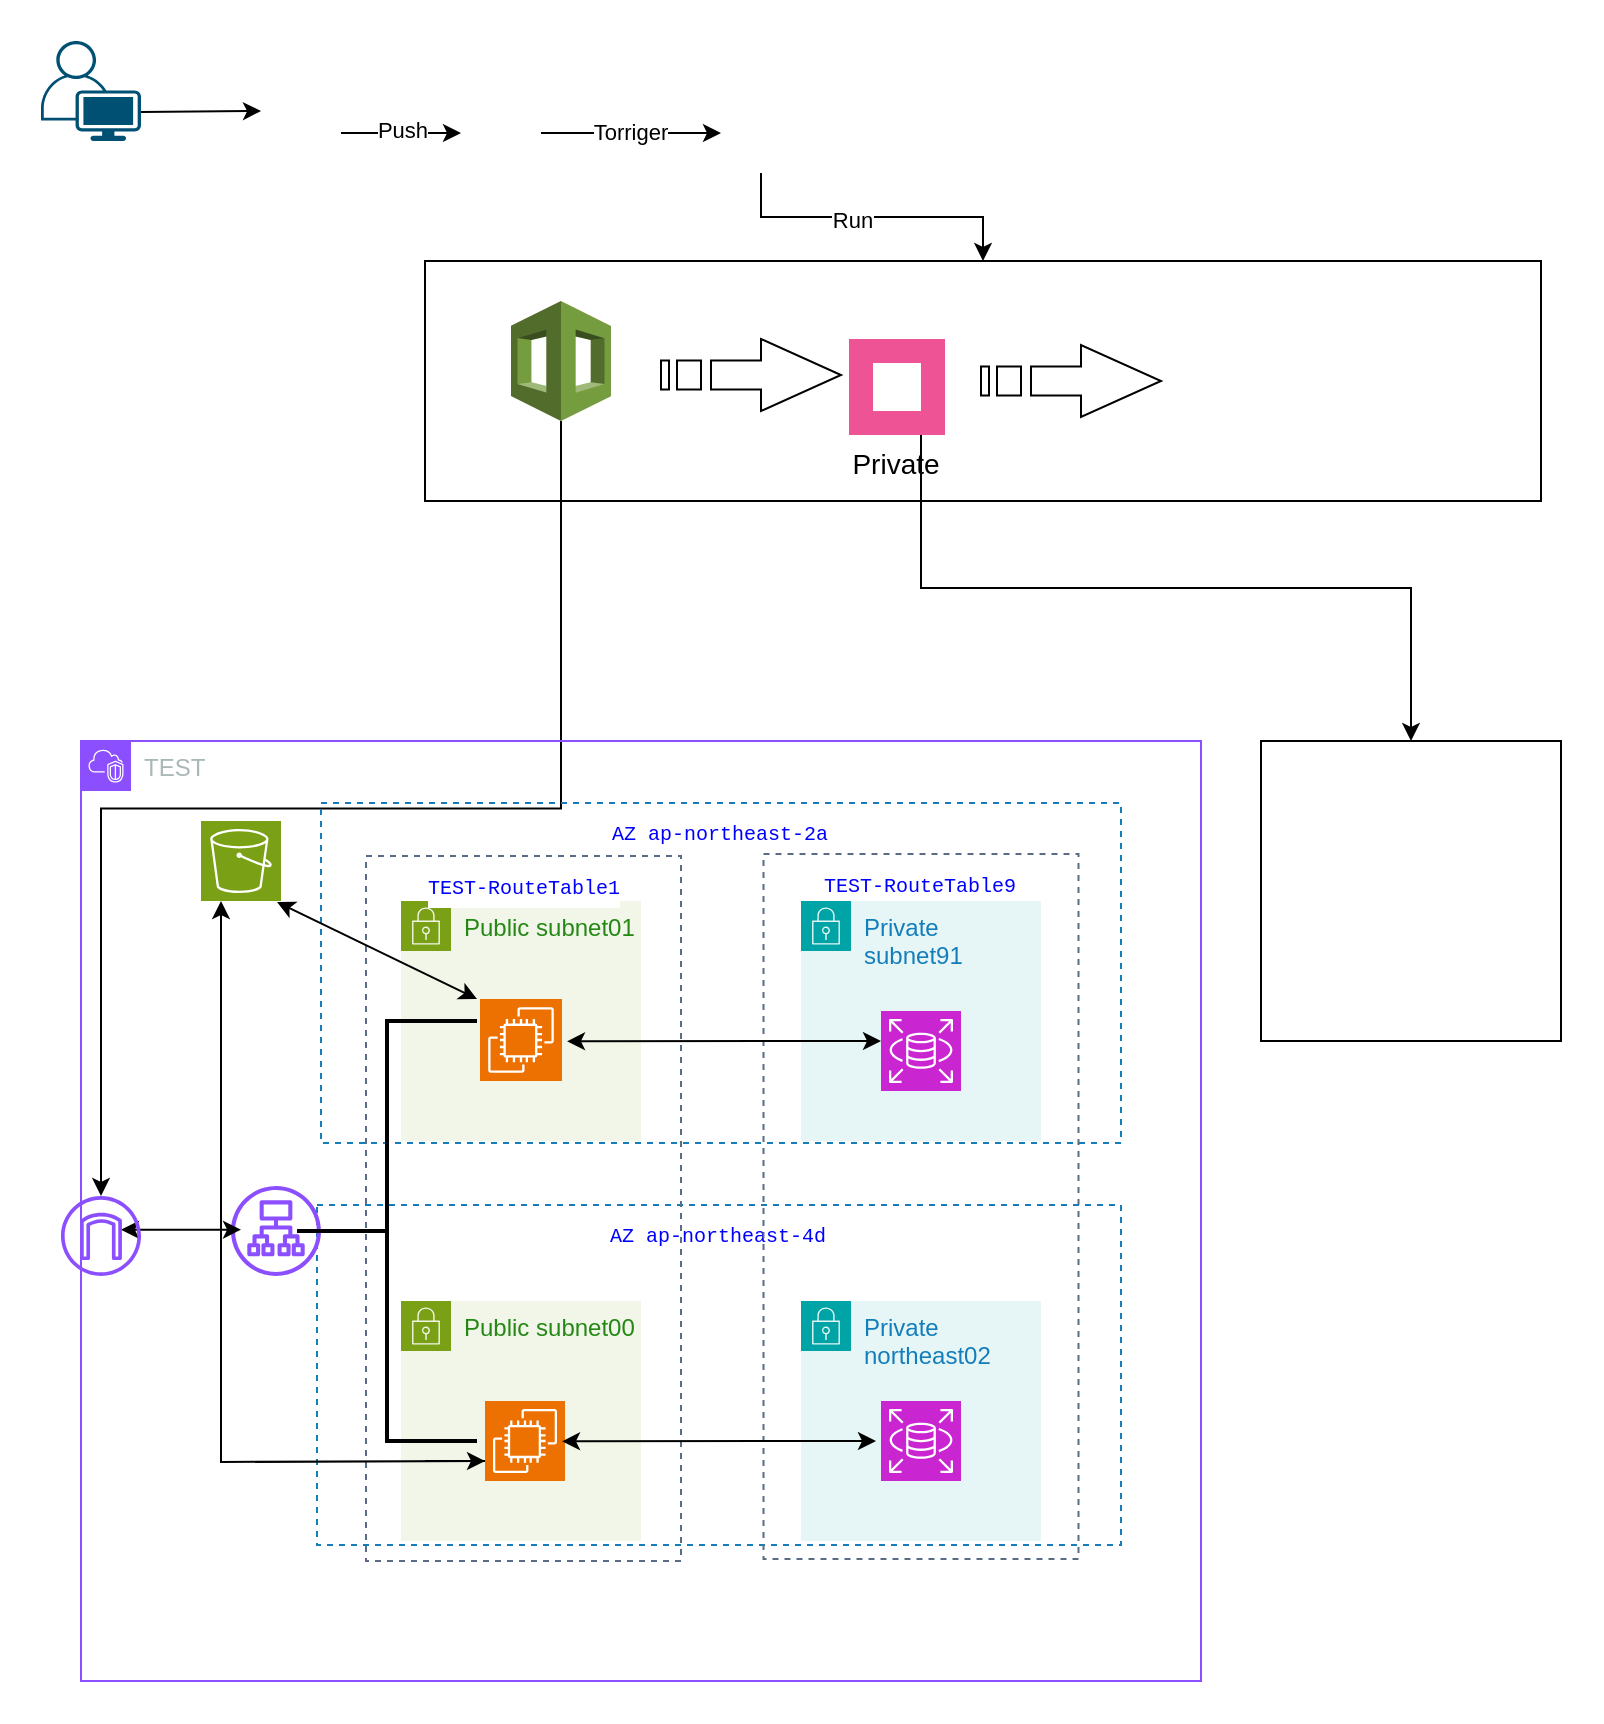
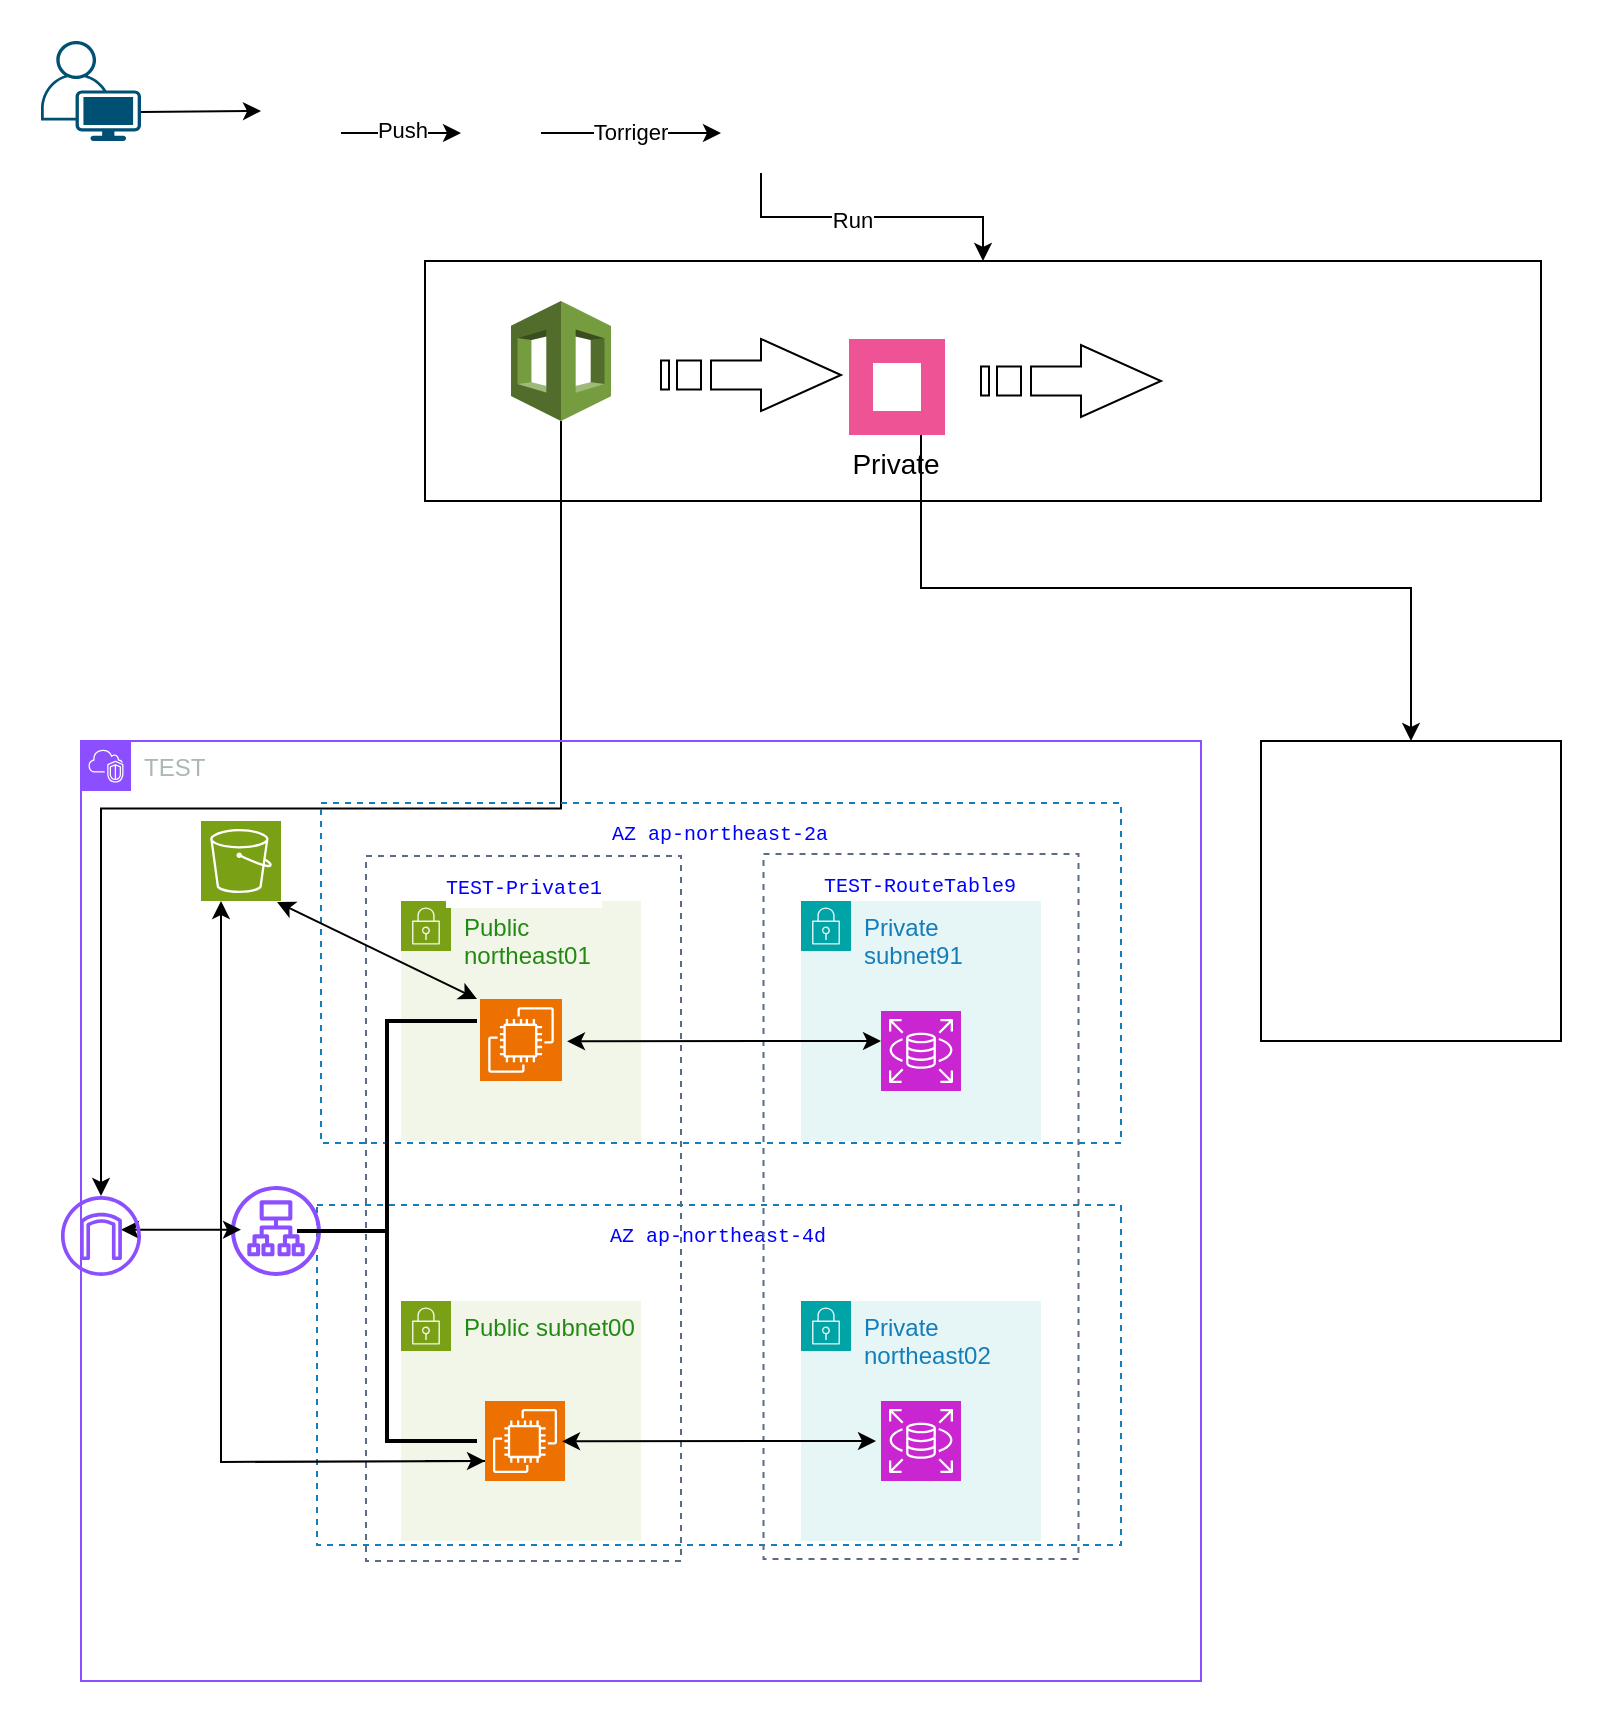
node "TEST-RouteTable1": label "TEST-RouteTable1" -> "TEST-Private1"
node "Public subnet01": label "Public subnet01" -> "Public northeast01"
